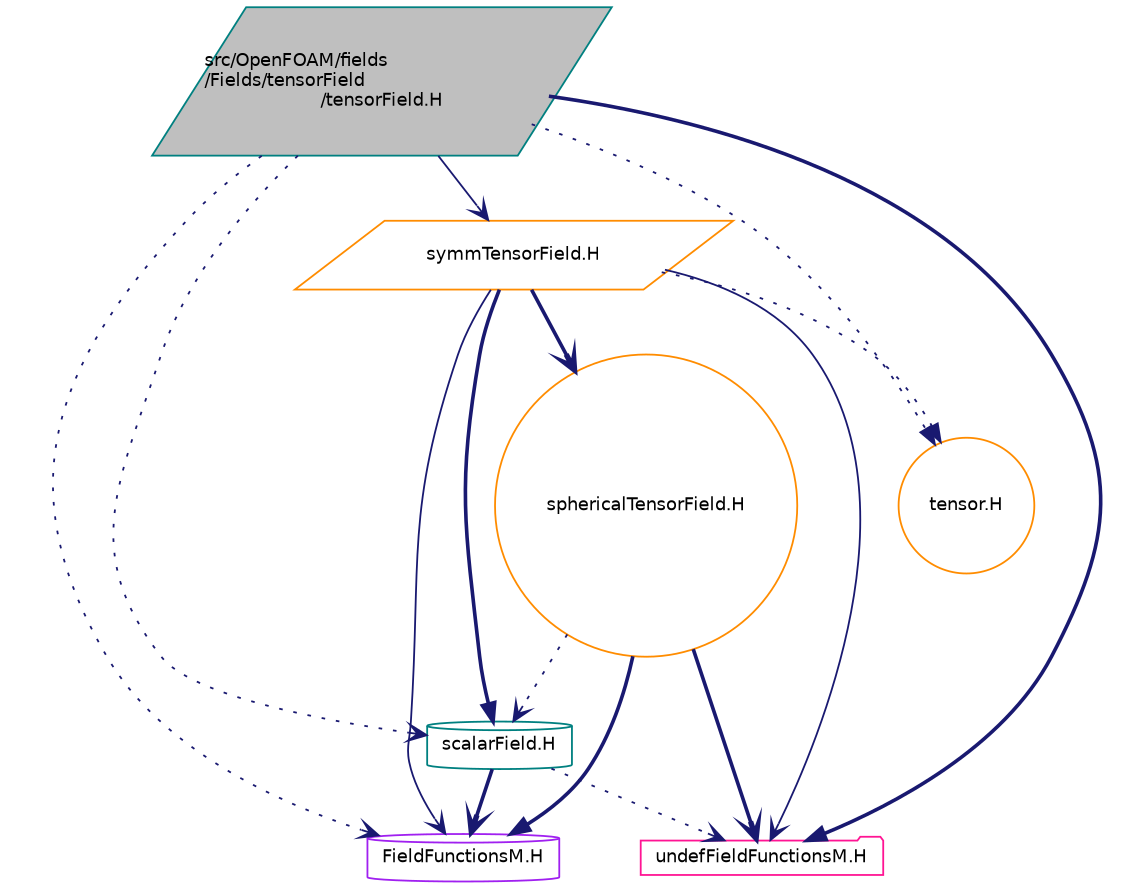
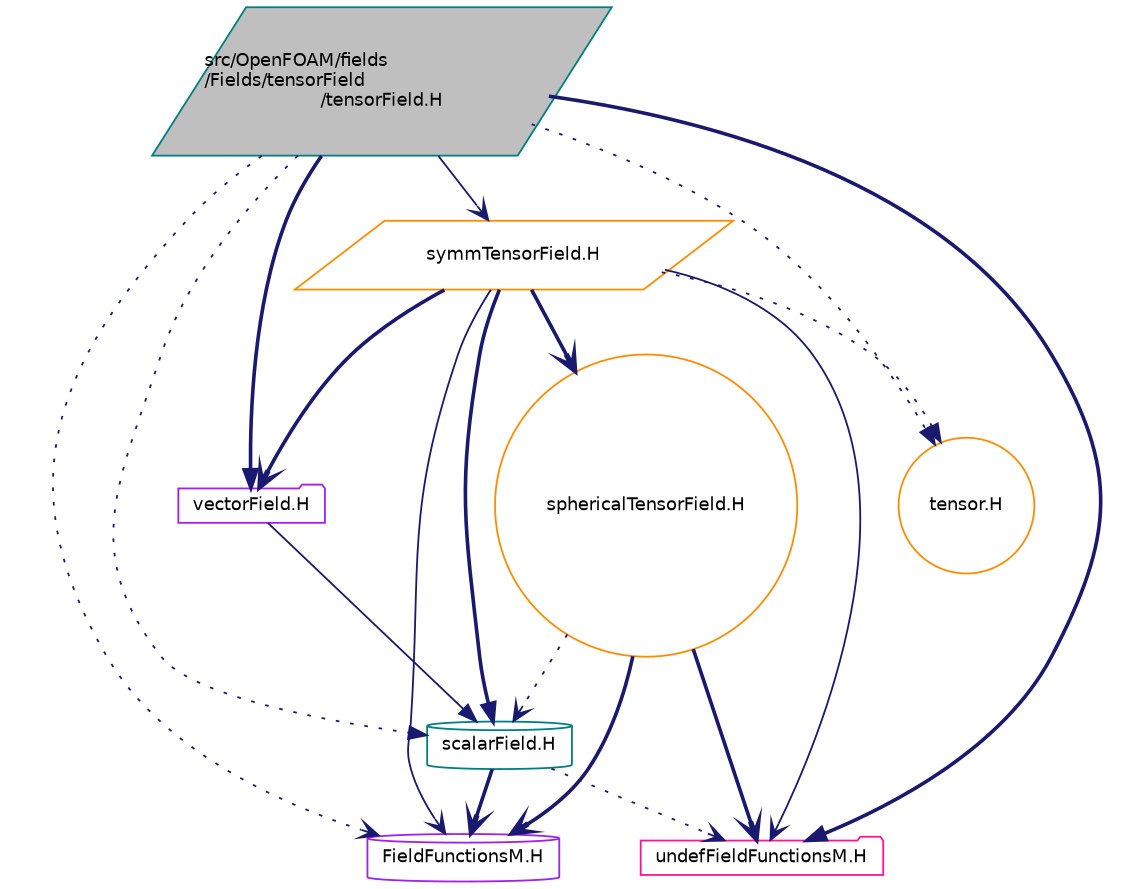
node "vectorField.H": added
edge "src/OpenFOAM/fields /Fields/tensorField /tensorField.H" -> "scalarField.H": arrowhead vee -> normal
edge "sphericalTensorField.H" -> "FieldFunctionsM.H": arrowhead normal -> vee
